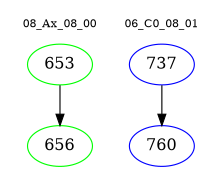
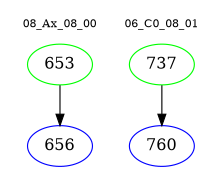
node "737": color blue -> green
node "656": color green -> blue
